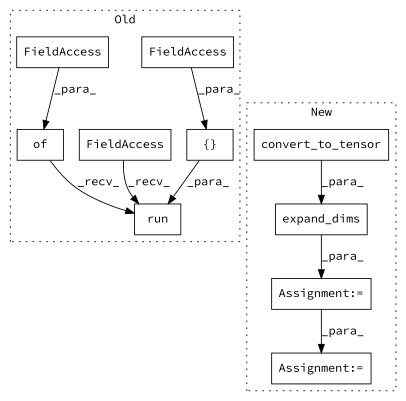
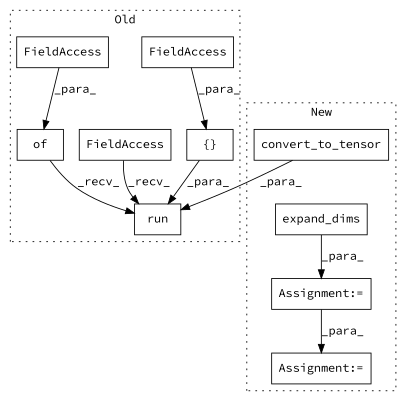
edge "convert_to_tensor" -> "expand_dims": now "convert_to_tensor" -> "run"
